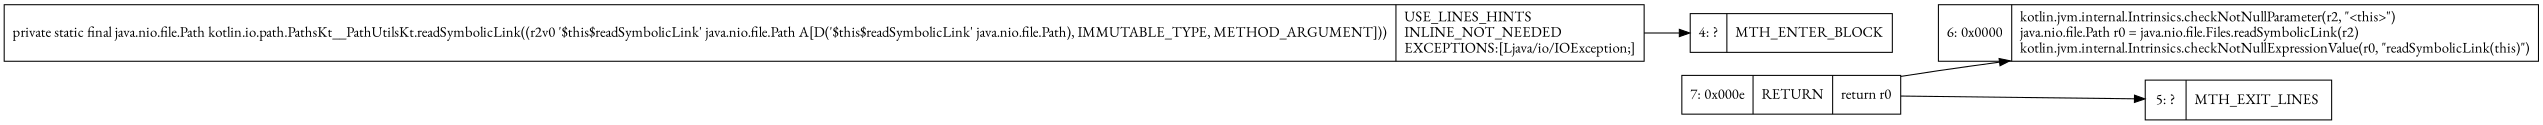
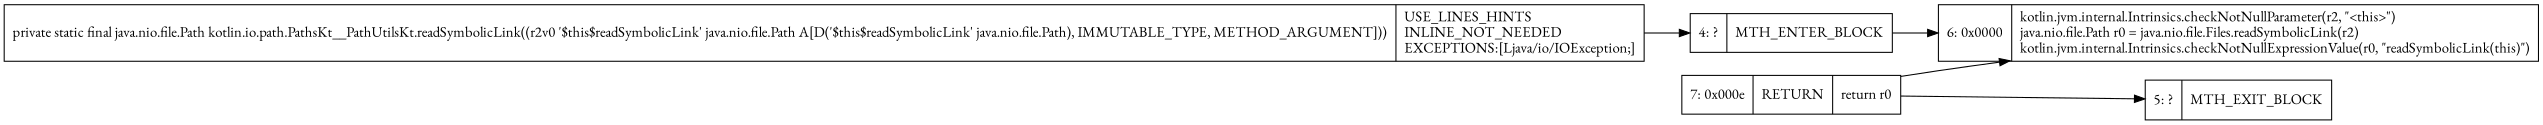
edge "4: ?" -> "6: 0x0000": added
node "5: ?": text "MTH_EXIT_LINES" -> "MTH_EXIT_BLOCK"
